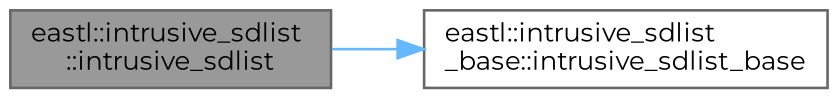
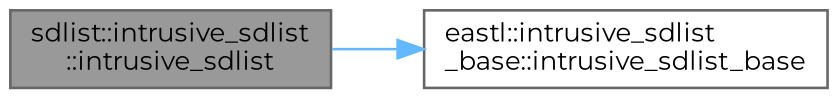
node "eastl::intrusive_sdlist ::intrusive_sdlist": label "eastl::intrusive_sdlist ::intrusive_sdlist" -> "sdlist::intrusive_sdlist ::intrusive_sdlist"
